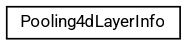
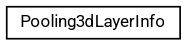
node "Pooling4dLayerInfo": label "Pooling4dLayerInfo" -> "Pooling3dLayerInfo"
